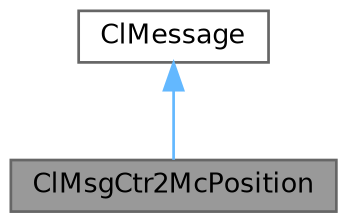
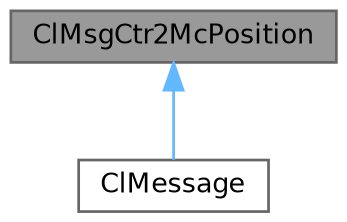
edge "ClMsgCtr2McPosition" -> "ClMessage": reversed
